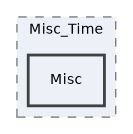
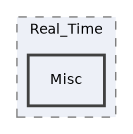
cluster "Misc_Time": label "Misc_Time" -> "Real_Time"
